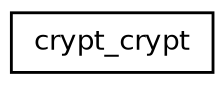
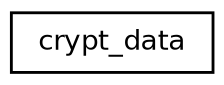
node "crypt_crypt": label "crypt_crypt" -> "crypt_data"
